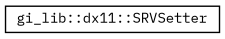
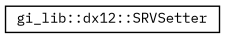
node "gi_lib::dx11::SRVSetter": label "gi_lib::dx11::SRVSetter" -> "gi_lib::dx12::SRVSetter"
